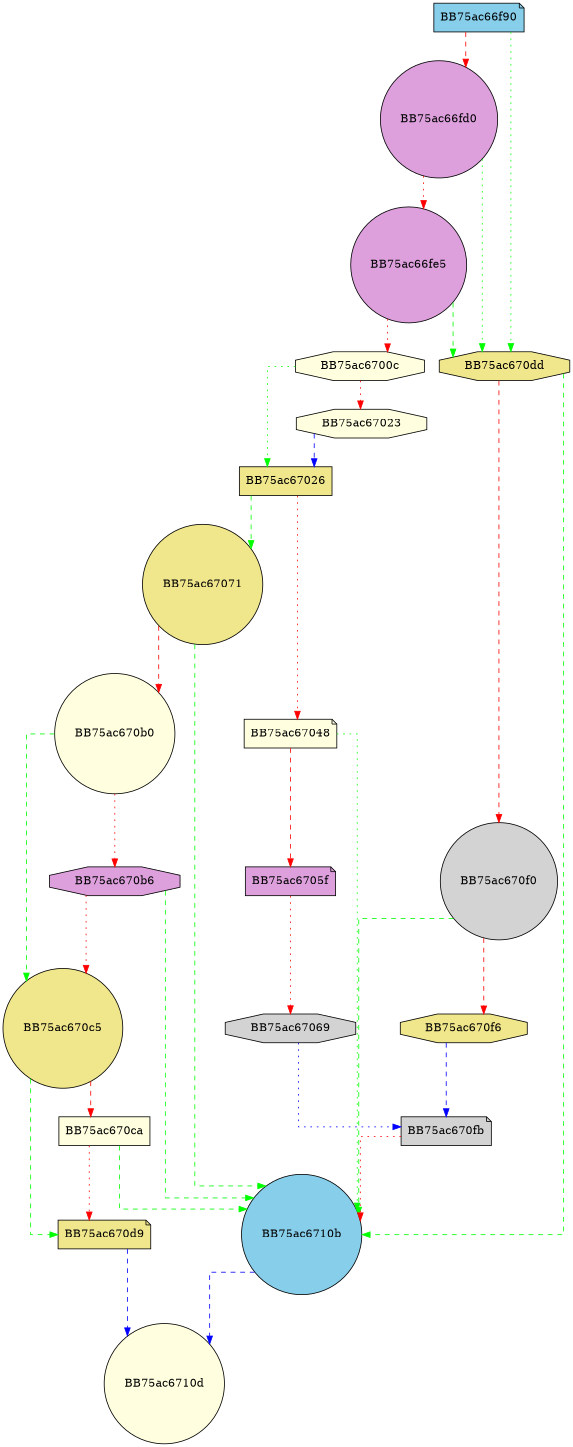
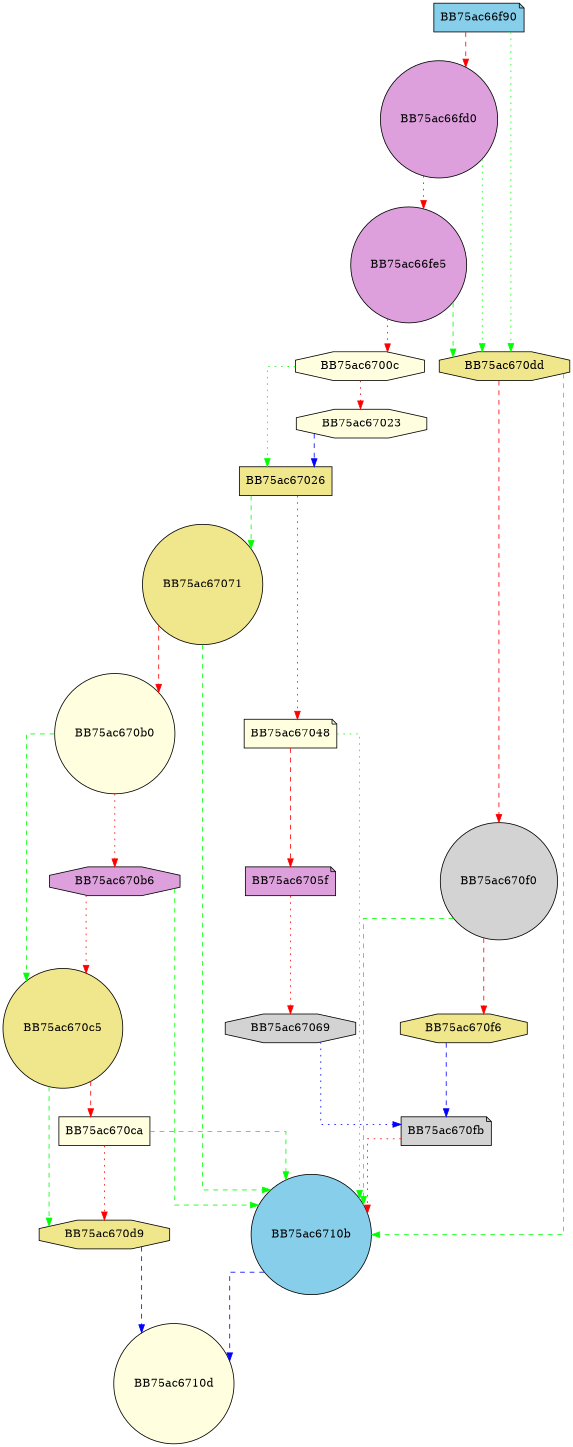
node "BB75ac670d9": shape note -> octagon
